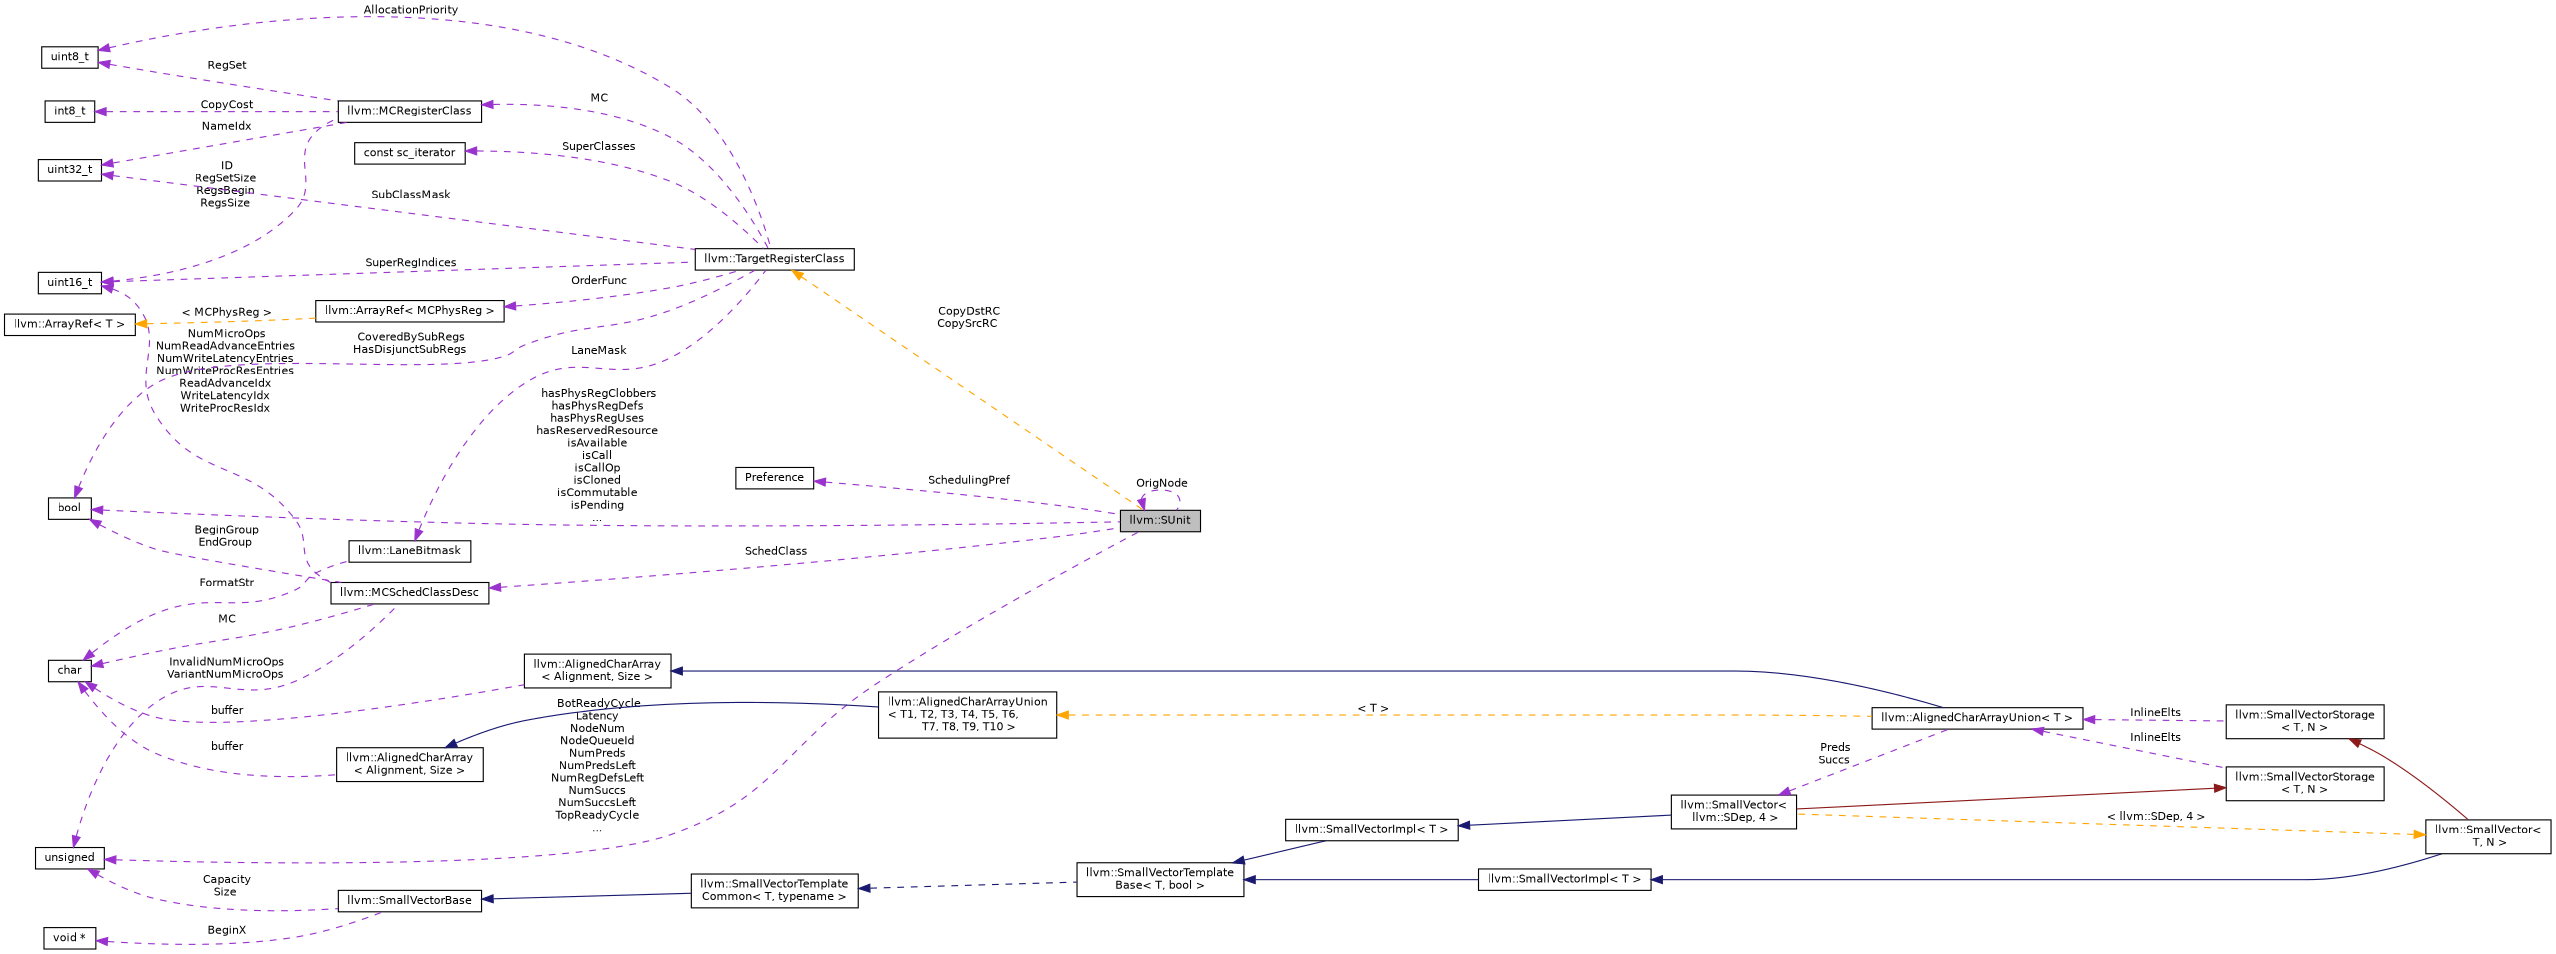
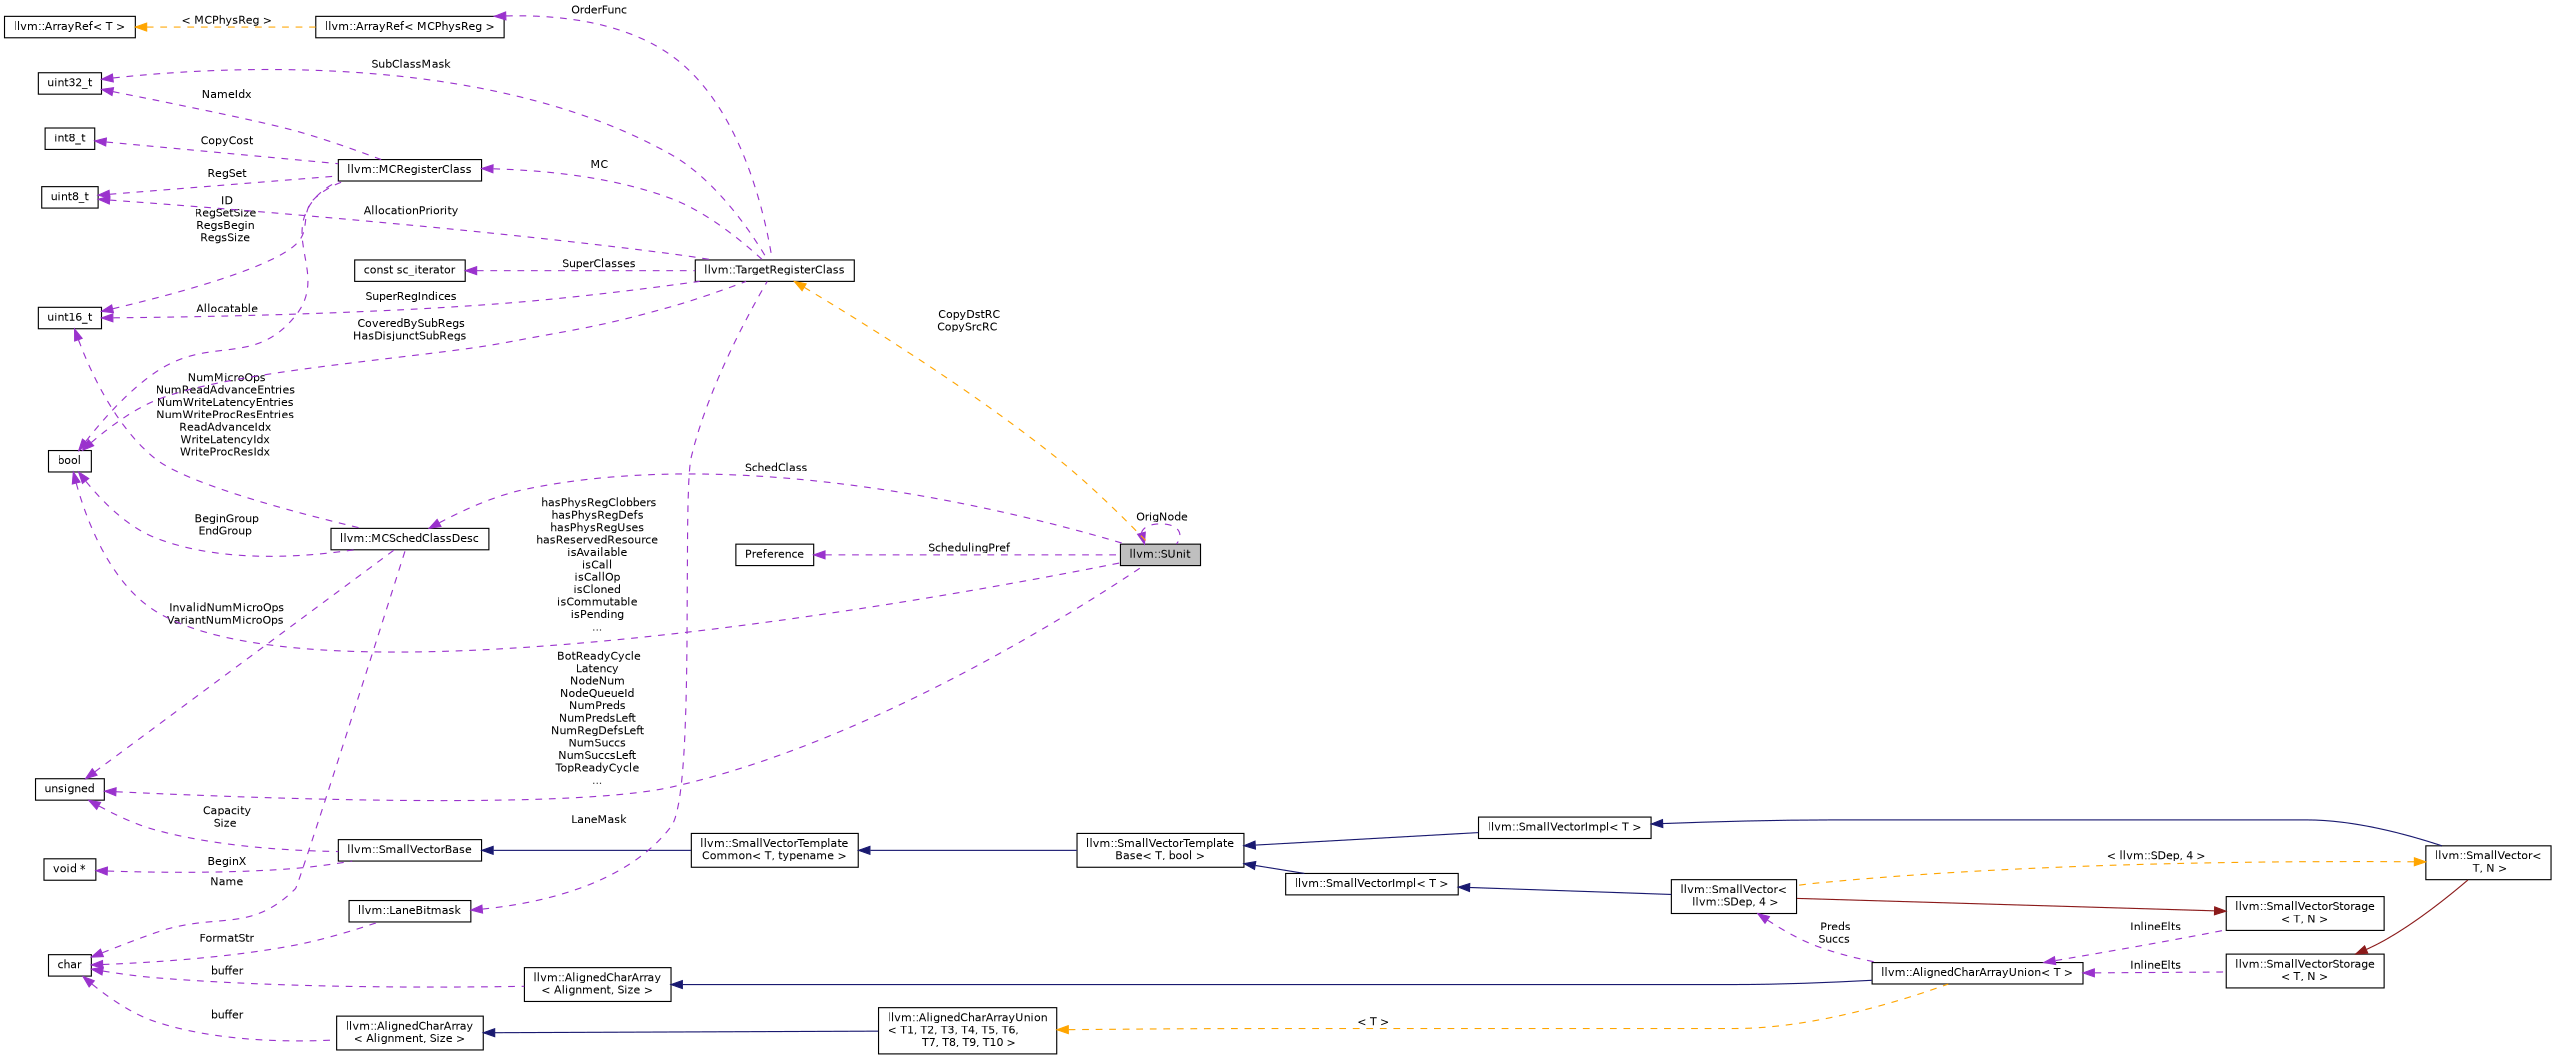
edge "llvm::MCRegisterClass" -> "bool": added, label "Allocatable"
edge "llvm::MCSchedClassDesc" -> "char": label " MC" -> " Name"
edge "llvm::SmallVectorTemplate Base< T, bool >" -> "llvm::SmallVectorTemplate Common< T, typename >": style dashed -> solid
